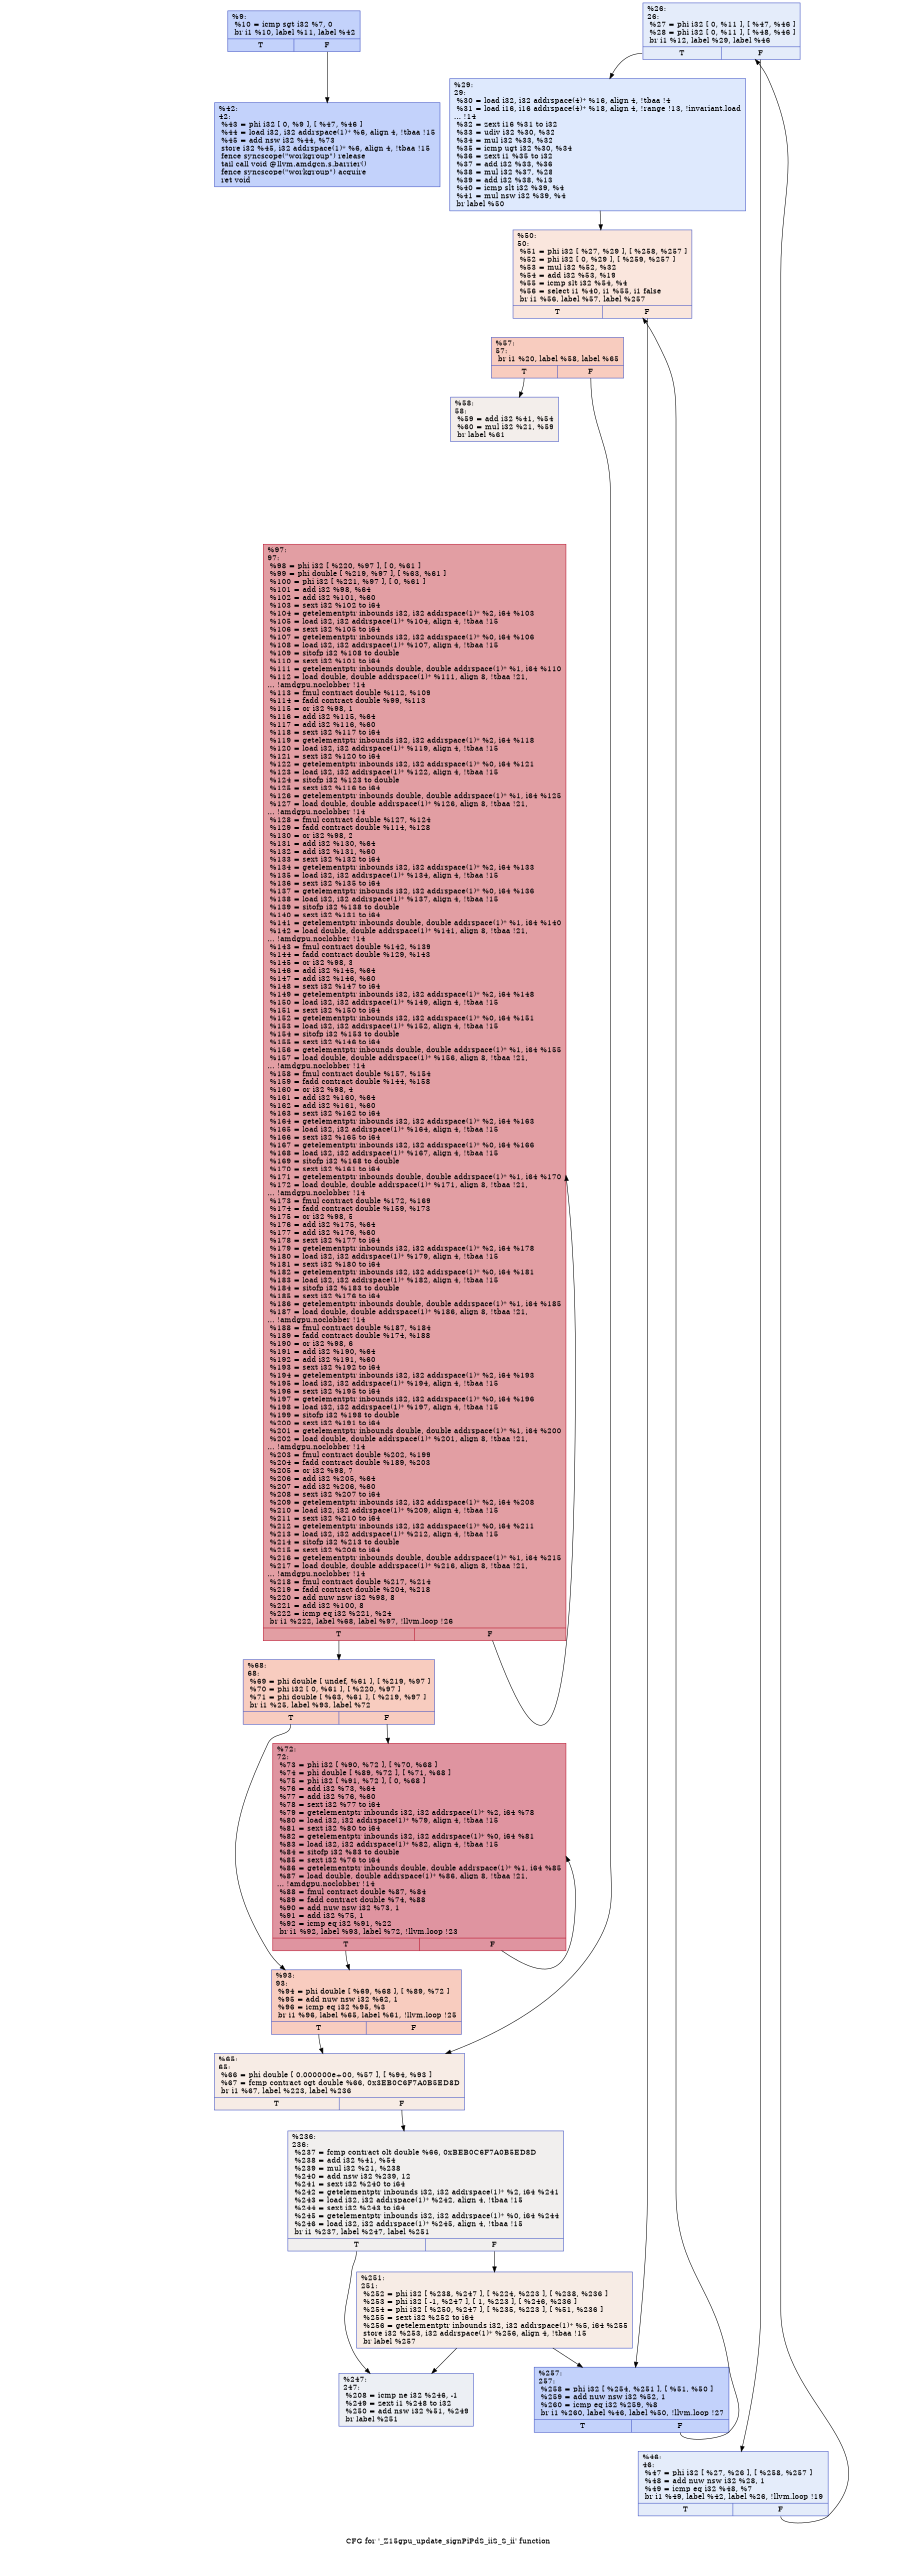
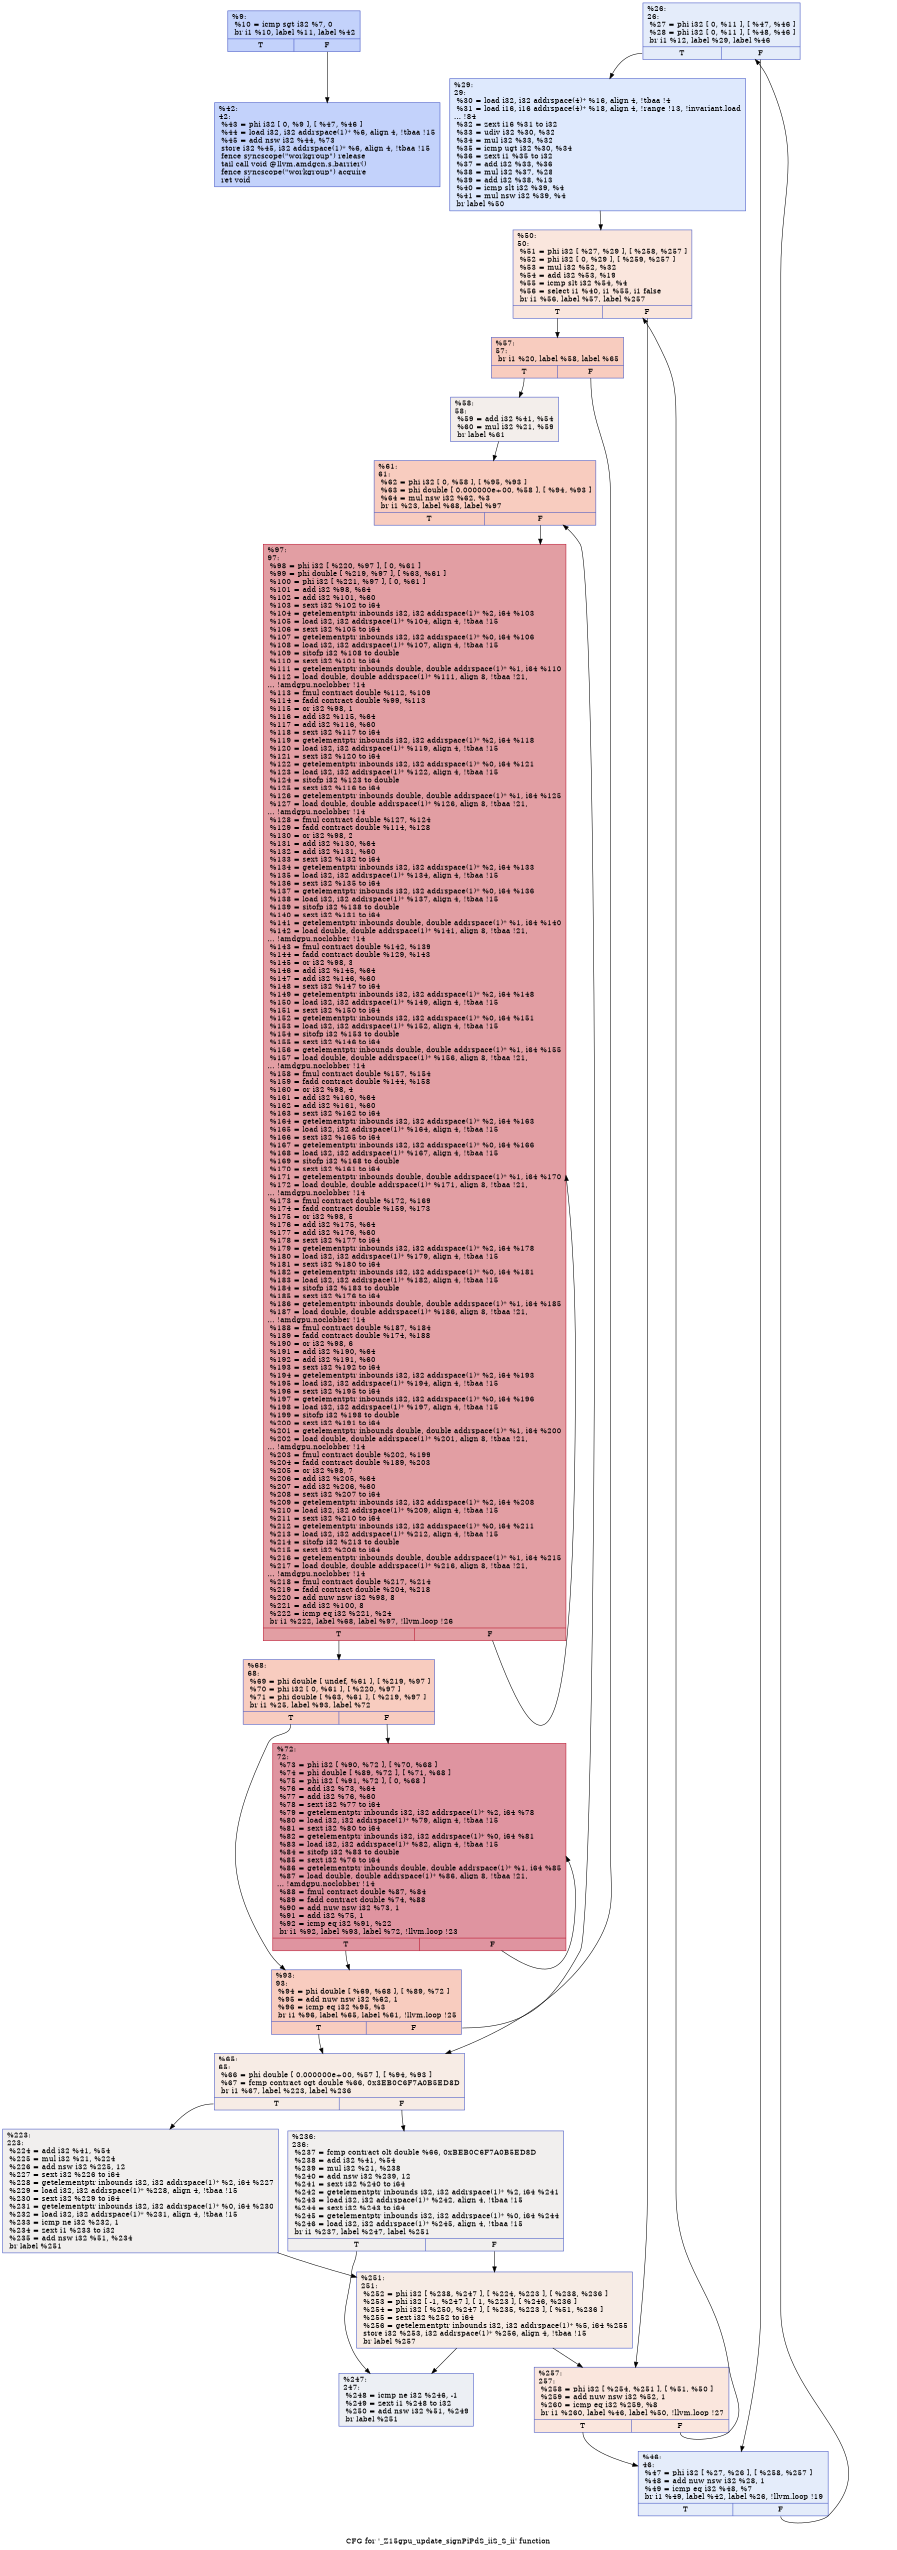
node "%29:": text "... !14" -> "... !84"
edge "%50:" -> "%57:": added
node "%61:": added
node "%223:": added
node "%247:": text "%208 = icmp ne i32 %246, -1" -> "%248 = icmp ne i32 %246, -1"
node "%257:": fillcolor #779af770 -> #f3c7b170
edge "%257:" -> "%46:": added
